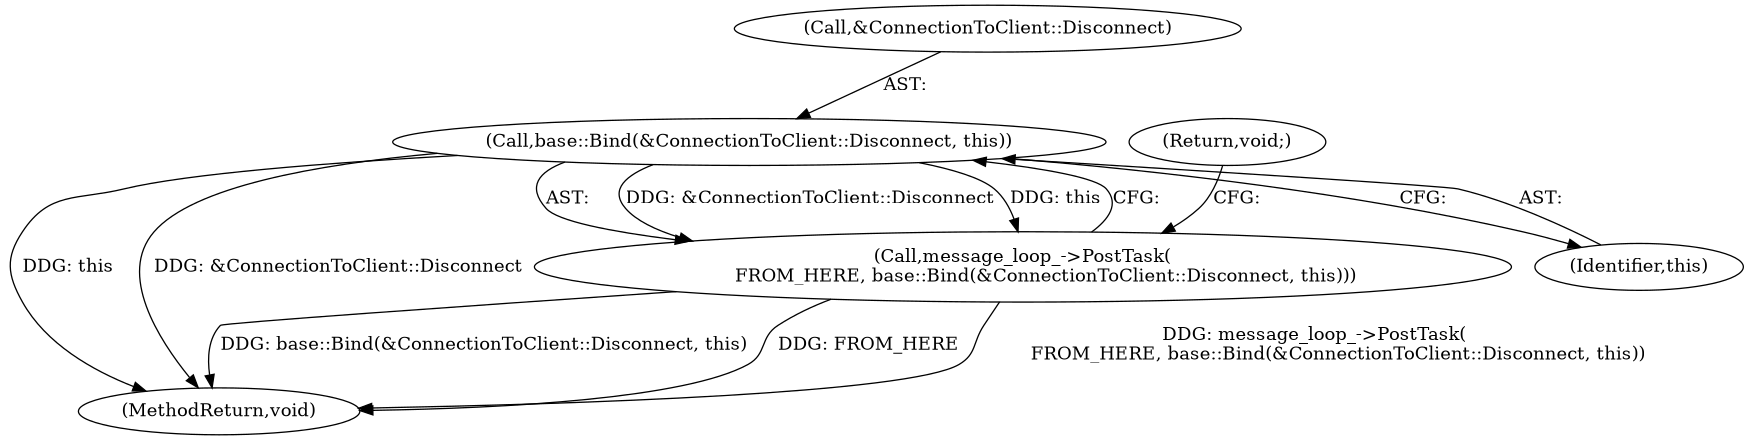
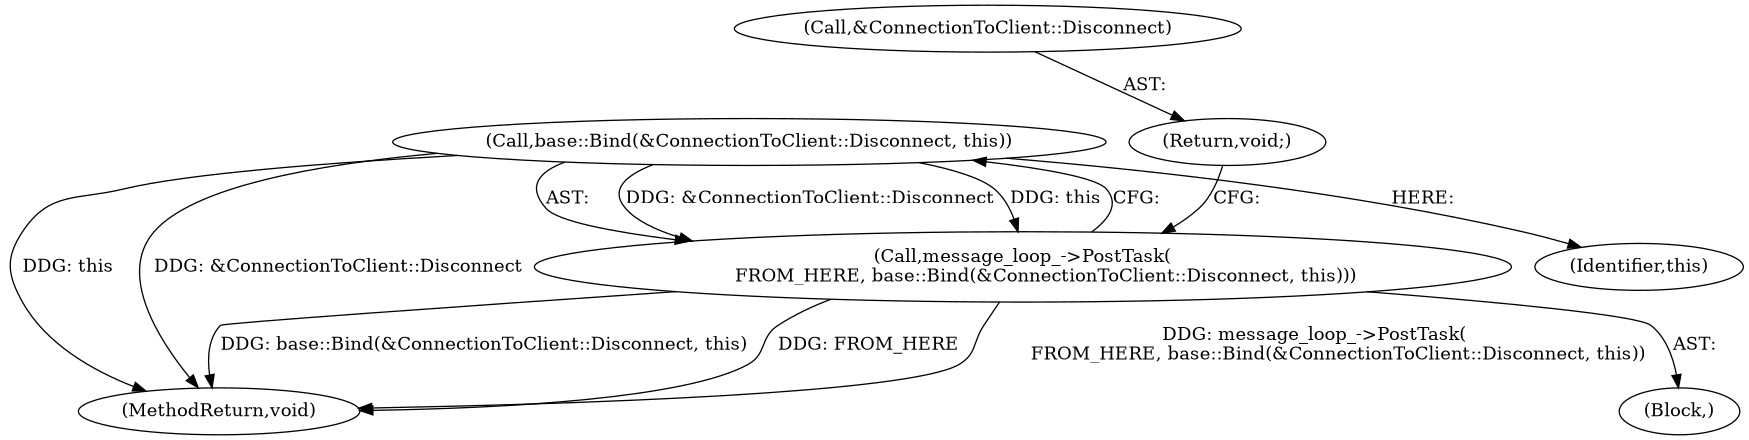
edge "(Call,&ConnectionToClient::Disconnect)" -> "(Call,base::Bind(&ConnectionToClient::Disconnect, this))": now "(Call,&ConnectionToClient::Disconnect)" -> "(Return,void;)"
edge "(Identifier,this)" -> "(Call,base::Bind(&ConnectionToClient::Disconnect, this))": removed, label "AST:"
edge "(Call,base::Bind(&ConnectionToClient::Disconnect, this))" -> "(Identifier,this)": label "CFG: " -> "HERE: "
node "(Block,)": added
